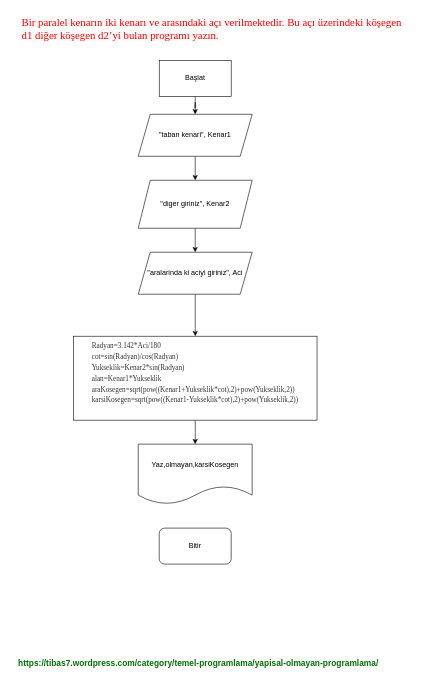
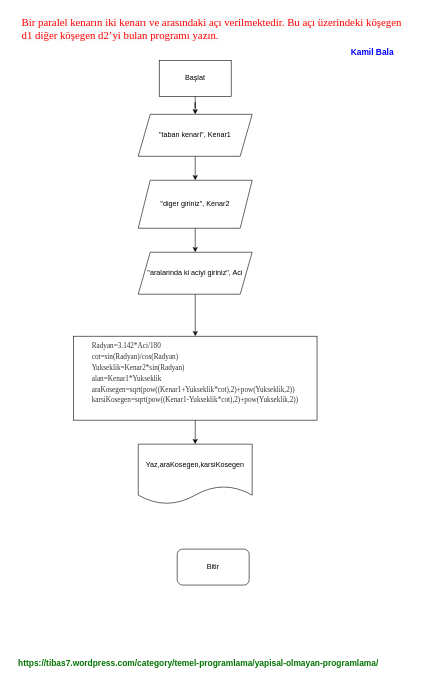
node "Kamil Bala": added
node "Yaz,olmayan,karsiKosegen": label "Yaz,olmayan,karsiKosegen" -> "Yaz,araKosegen,karsiKosegen"
node "Bitir": moved (195, 546) -> (213, 567)
